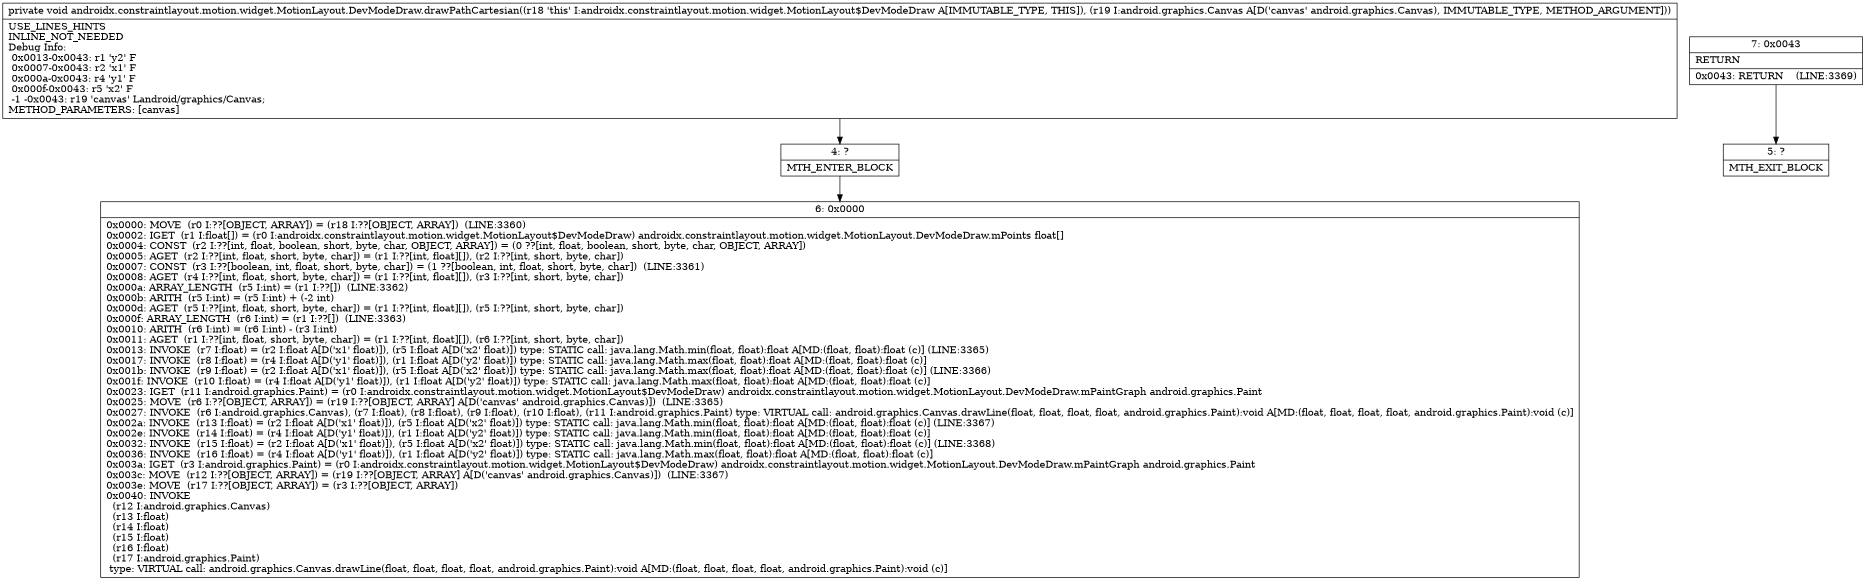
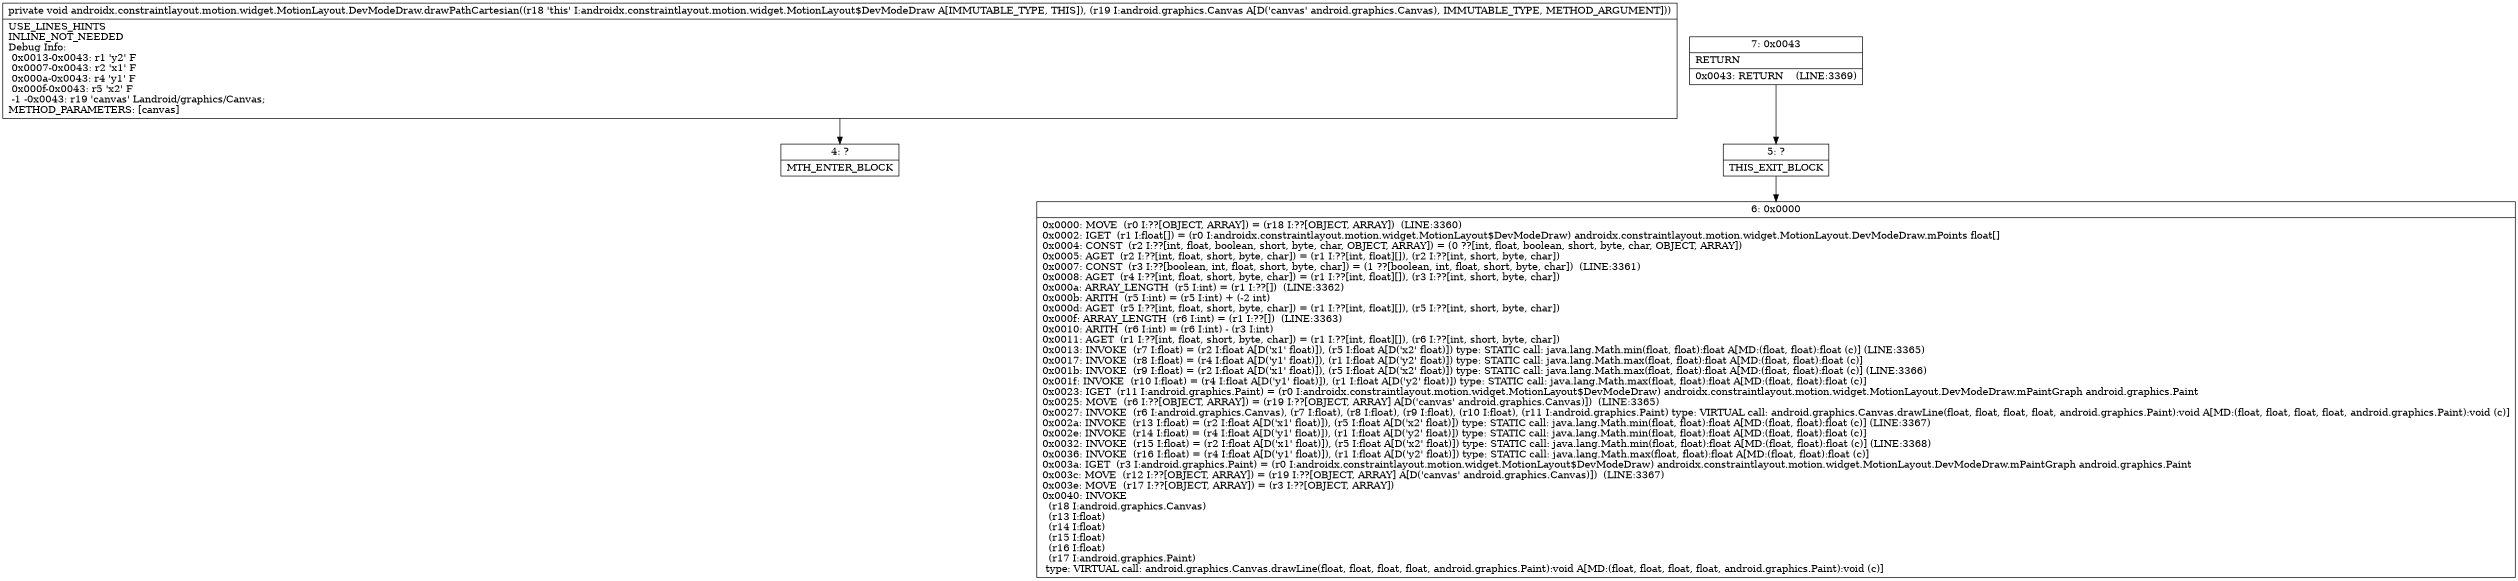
node "5: ?": text "MTH_EXIT_BLOCK" -> "THIS_EXIT_BLOCK"
edge "4: ?" -> "6: 0x0000": now "5: ?" -> "6: 0x0000"
node "6: 0x0000": text "(r12 I:android.graphics.Canvas)" -> "(r18 I:android.graphics.Canvas)"
